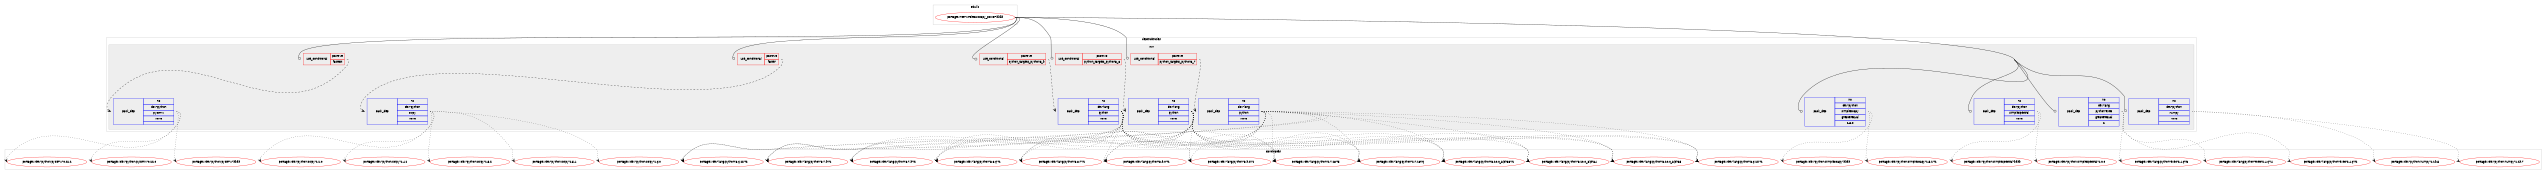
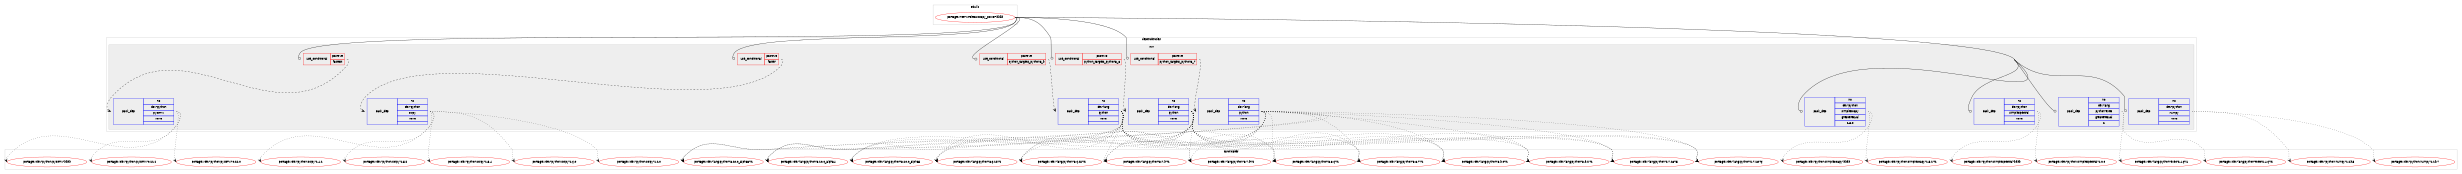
node "portage://dev-lang/python-exec-2.4.6-r3": removed
